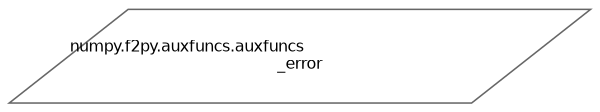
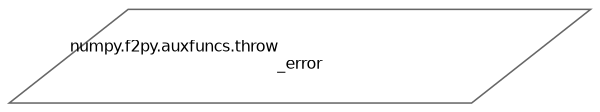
node "numpy.f2py.auxfuncs.auxfuncs _error": label "numpy.f2py.auxfuncs.auxfuncs _error" -> "numpy.f2py.auxfuncs.throw _error"
